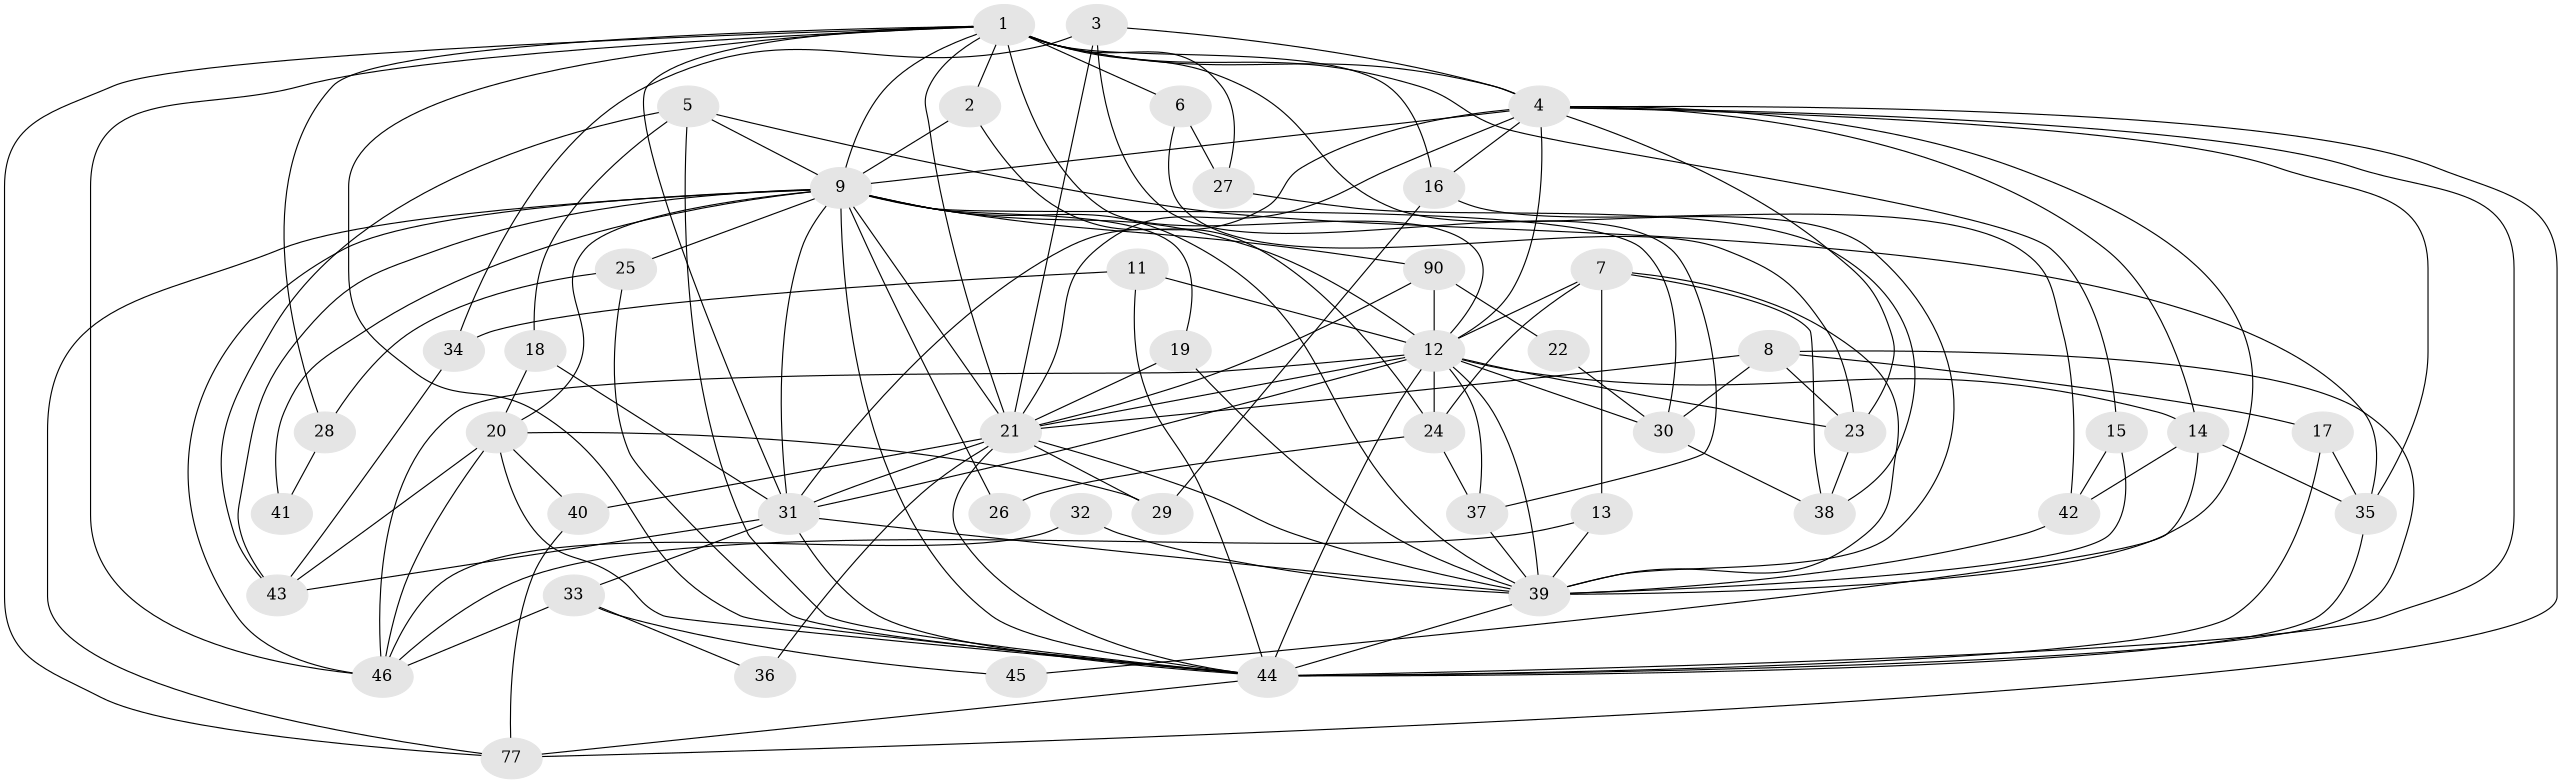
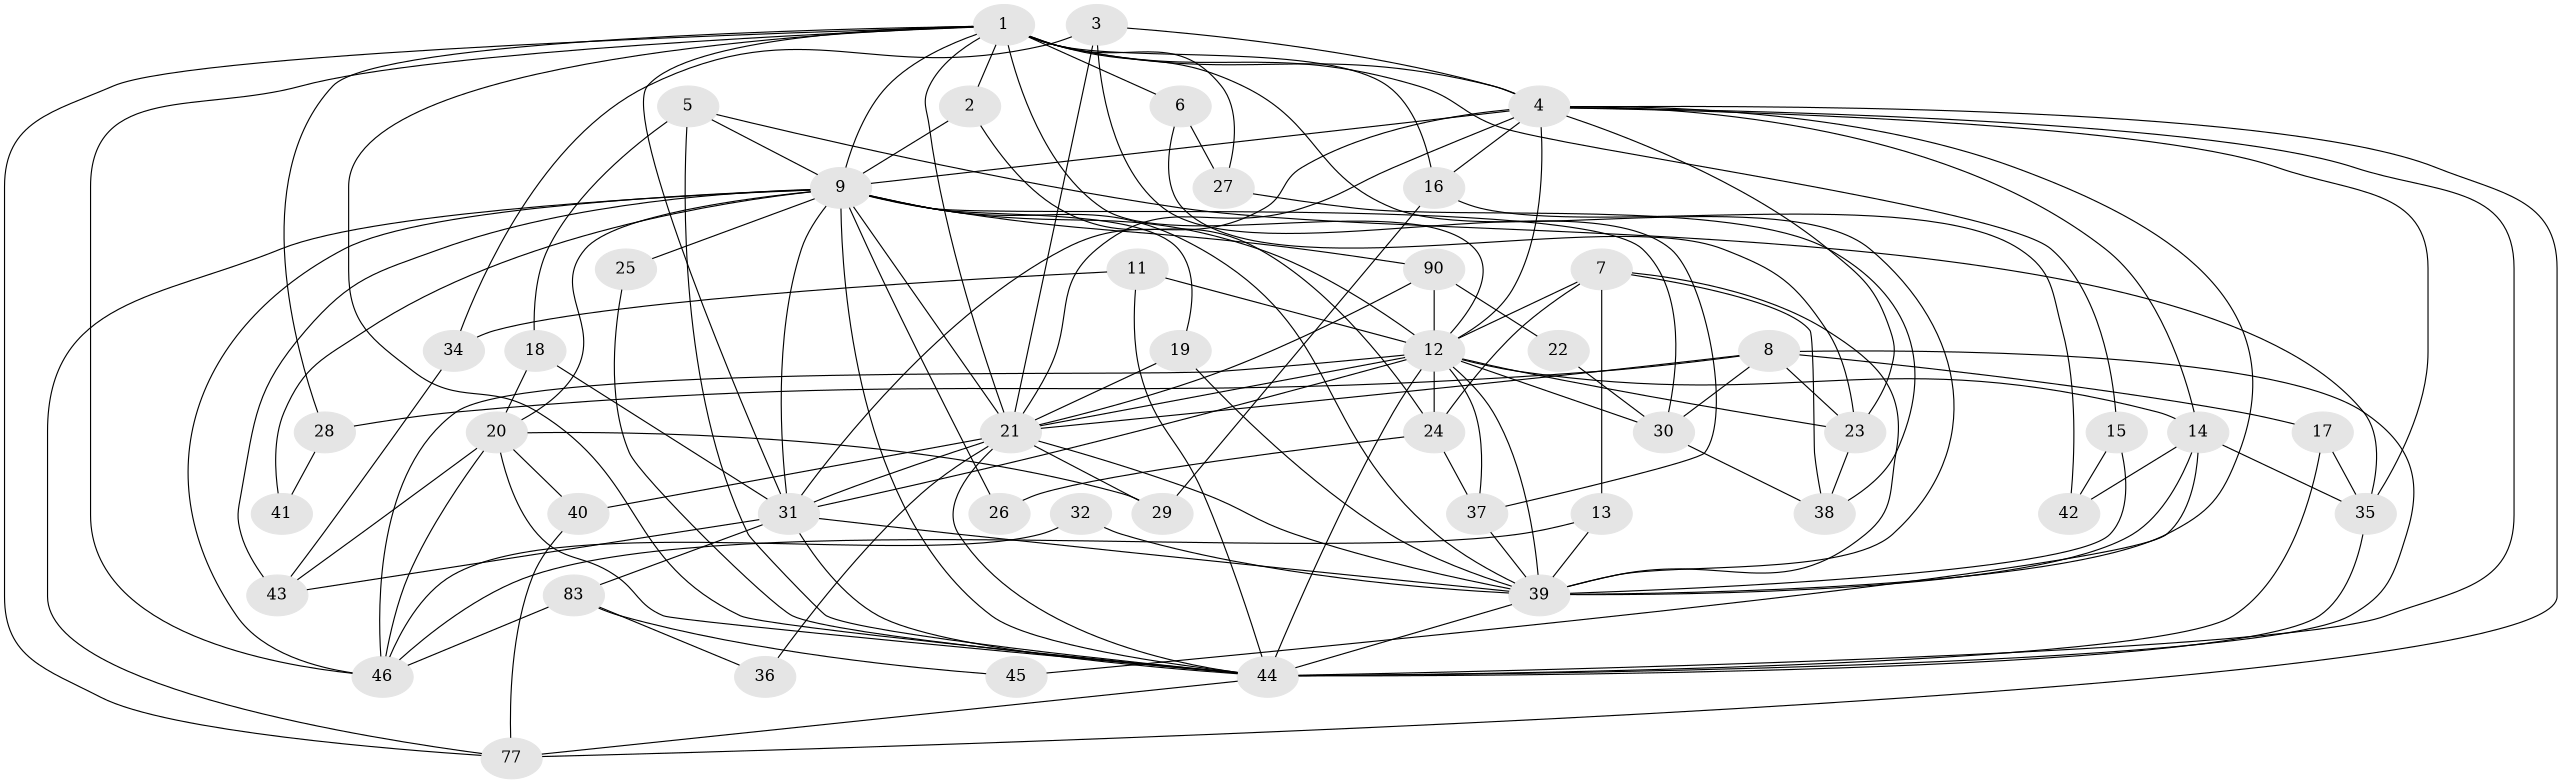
edge "5" -- "43": removed
edge "25" -- "28": now "8" -- "28"
edge "42" -- "39": now "14" -- "39"
node "33": label "33" -> "83"
